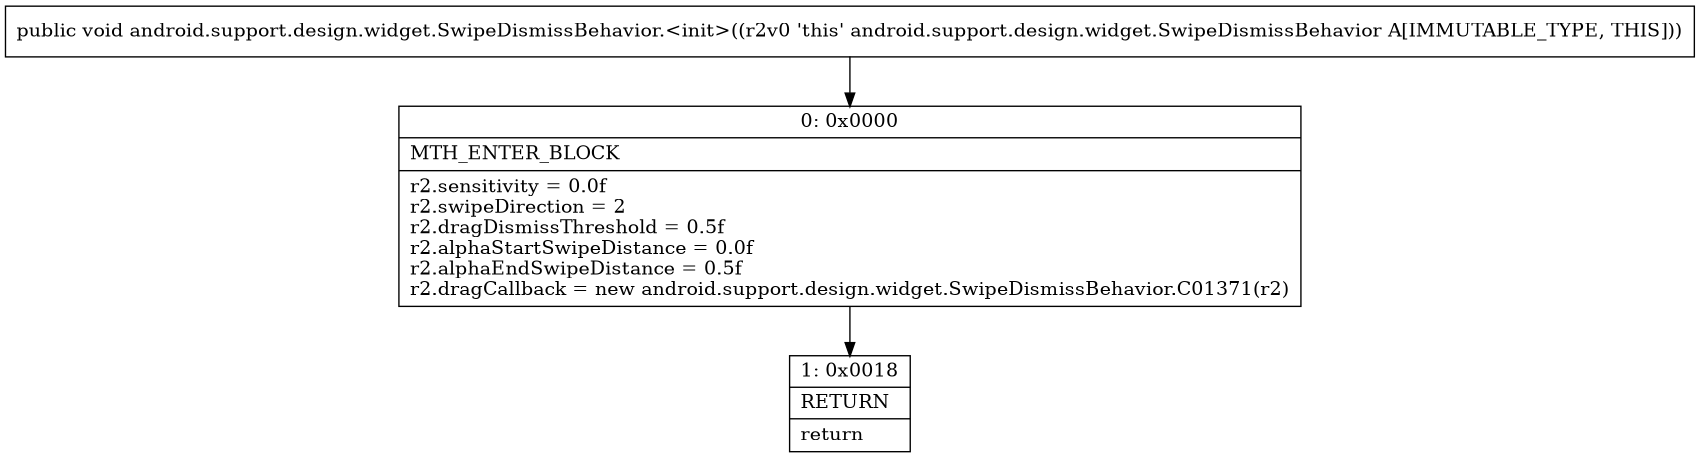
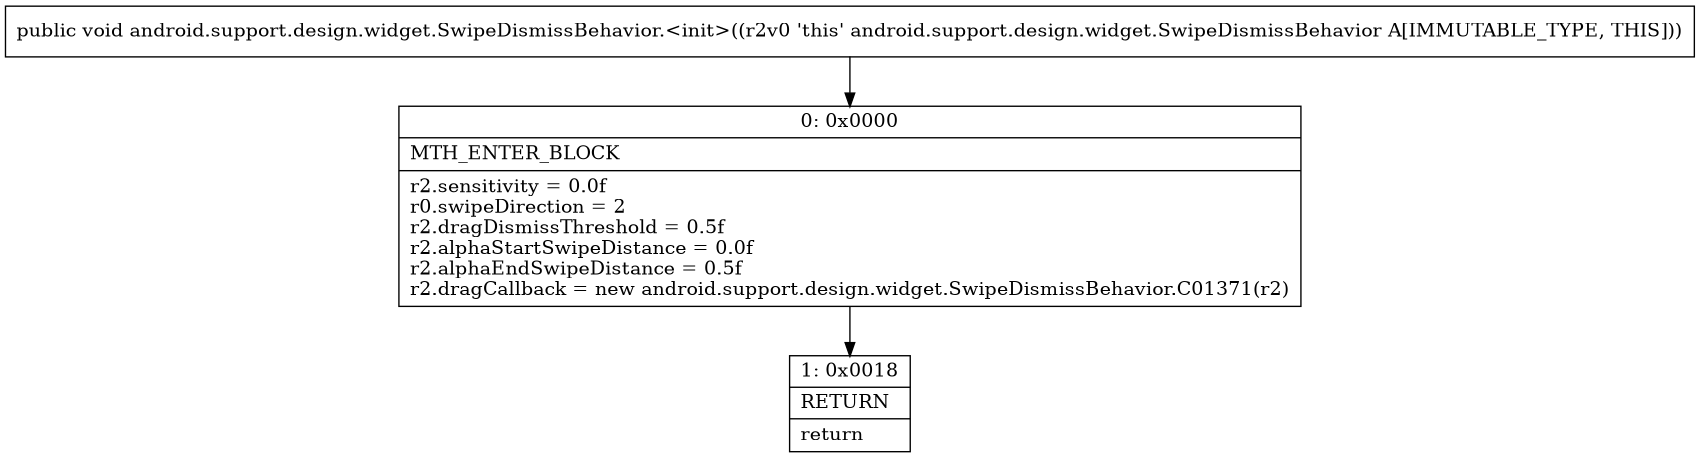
node "0: 0x0000": text "r2.swipeDirection = 2" -> "r0.swipeDirection = 2"
